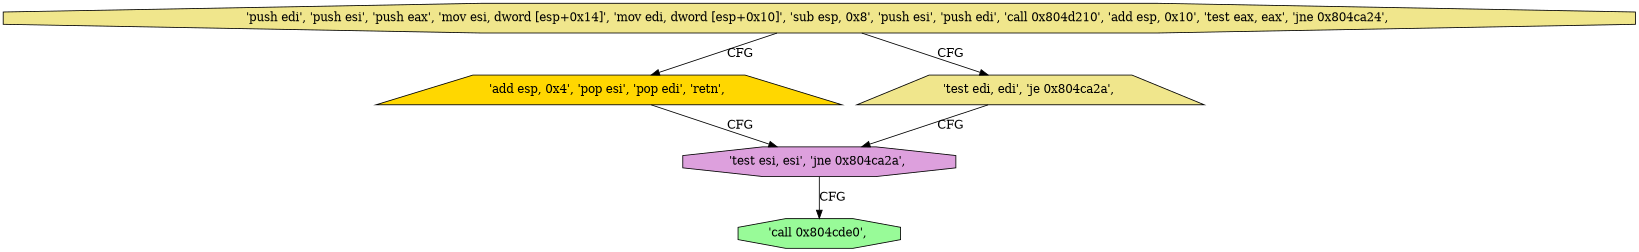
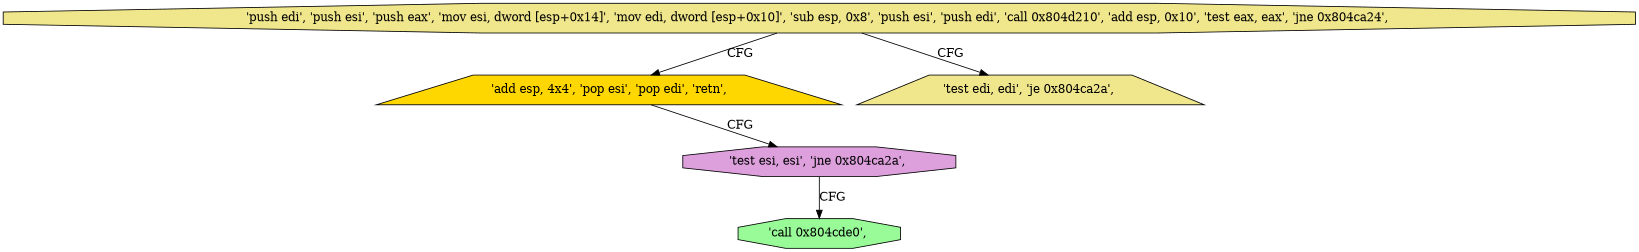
node "'add esp, 0x4', 'pop esi', 'pop edi', 'retn',": label "'add esp, 0x4', 'pop esi', 'pop edi', 'retn'," -> "'add esp, 4x4', 'pop esi', 'pop edi', 'retn',"
edge "'test edi, edi', 'je 0x804ca2a'," -> "'test esi, esi', 'jne 0x804ca2a',": removed, label "CFG"
